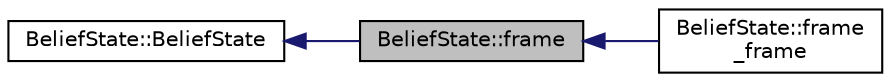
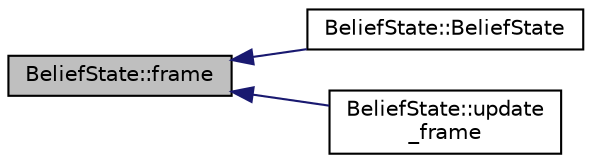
edge "BeliefState::frame" -> "BeliefState::BeliefState": reversed
node "BeliefState::frame _frame": label "BeliefState::frame _frame" -> "BeliefState::update _frame"
